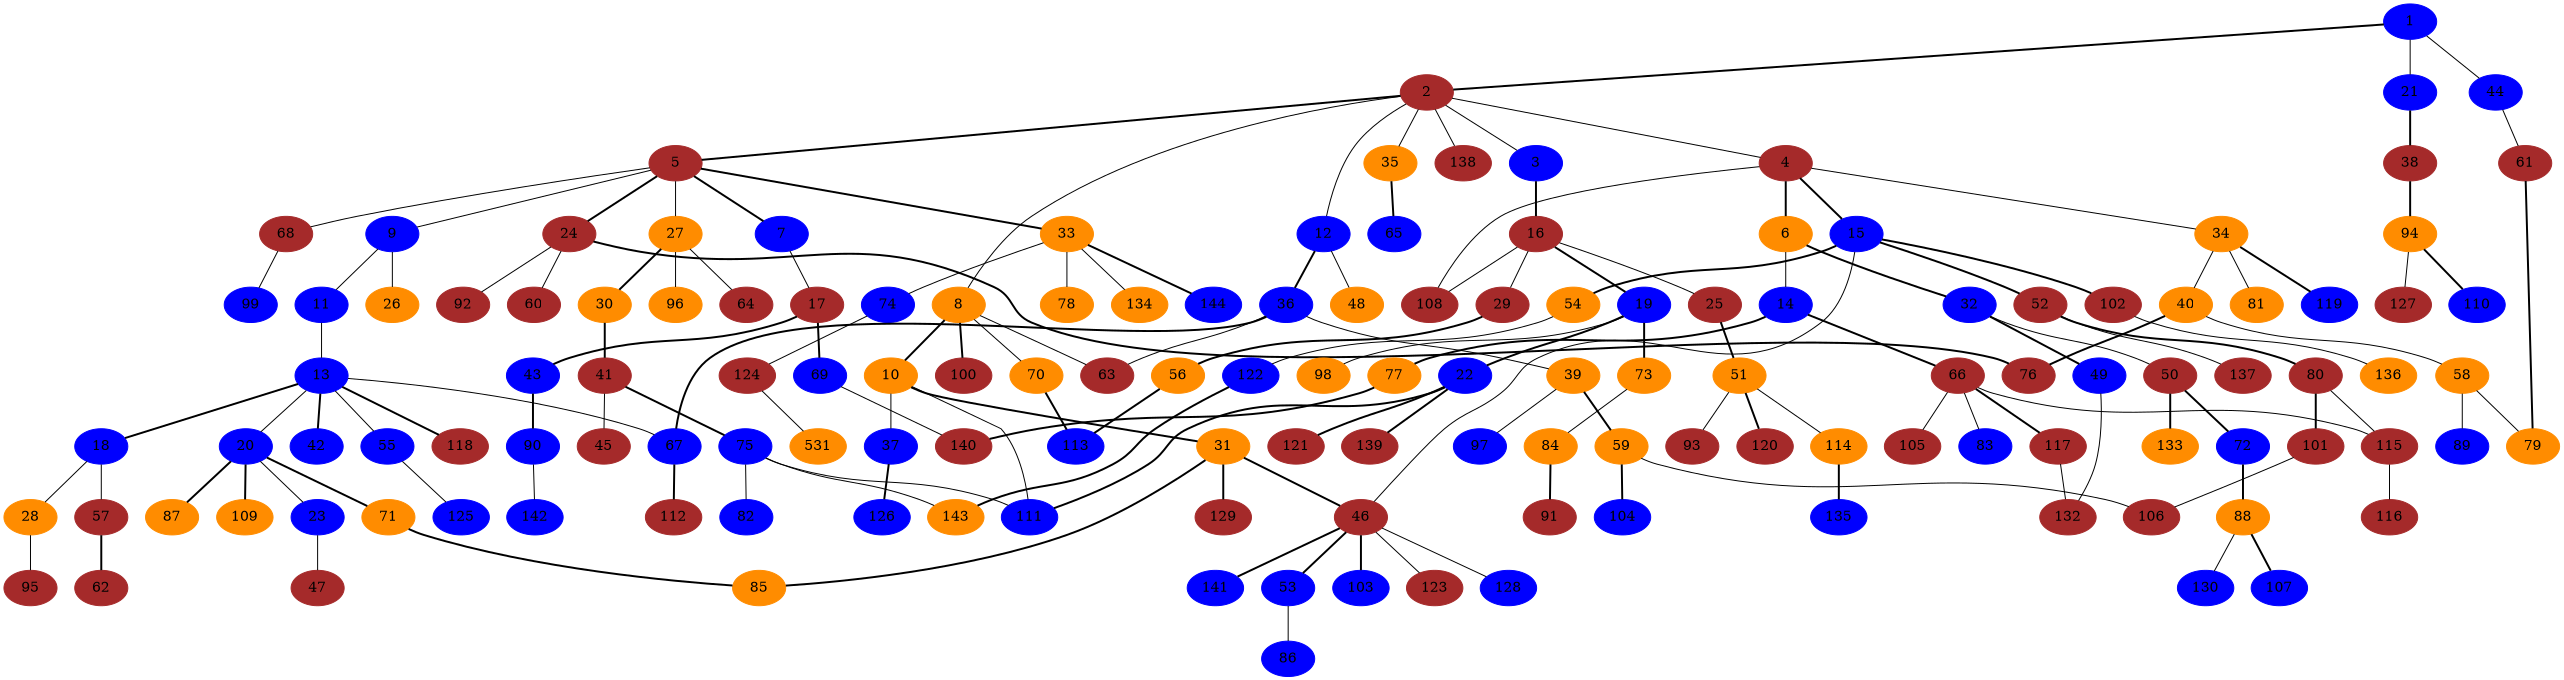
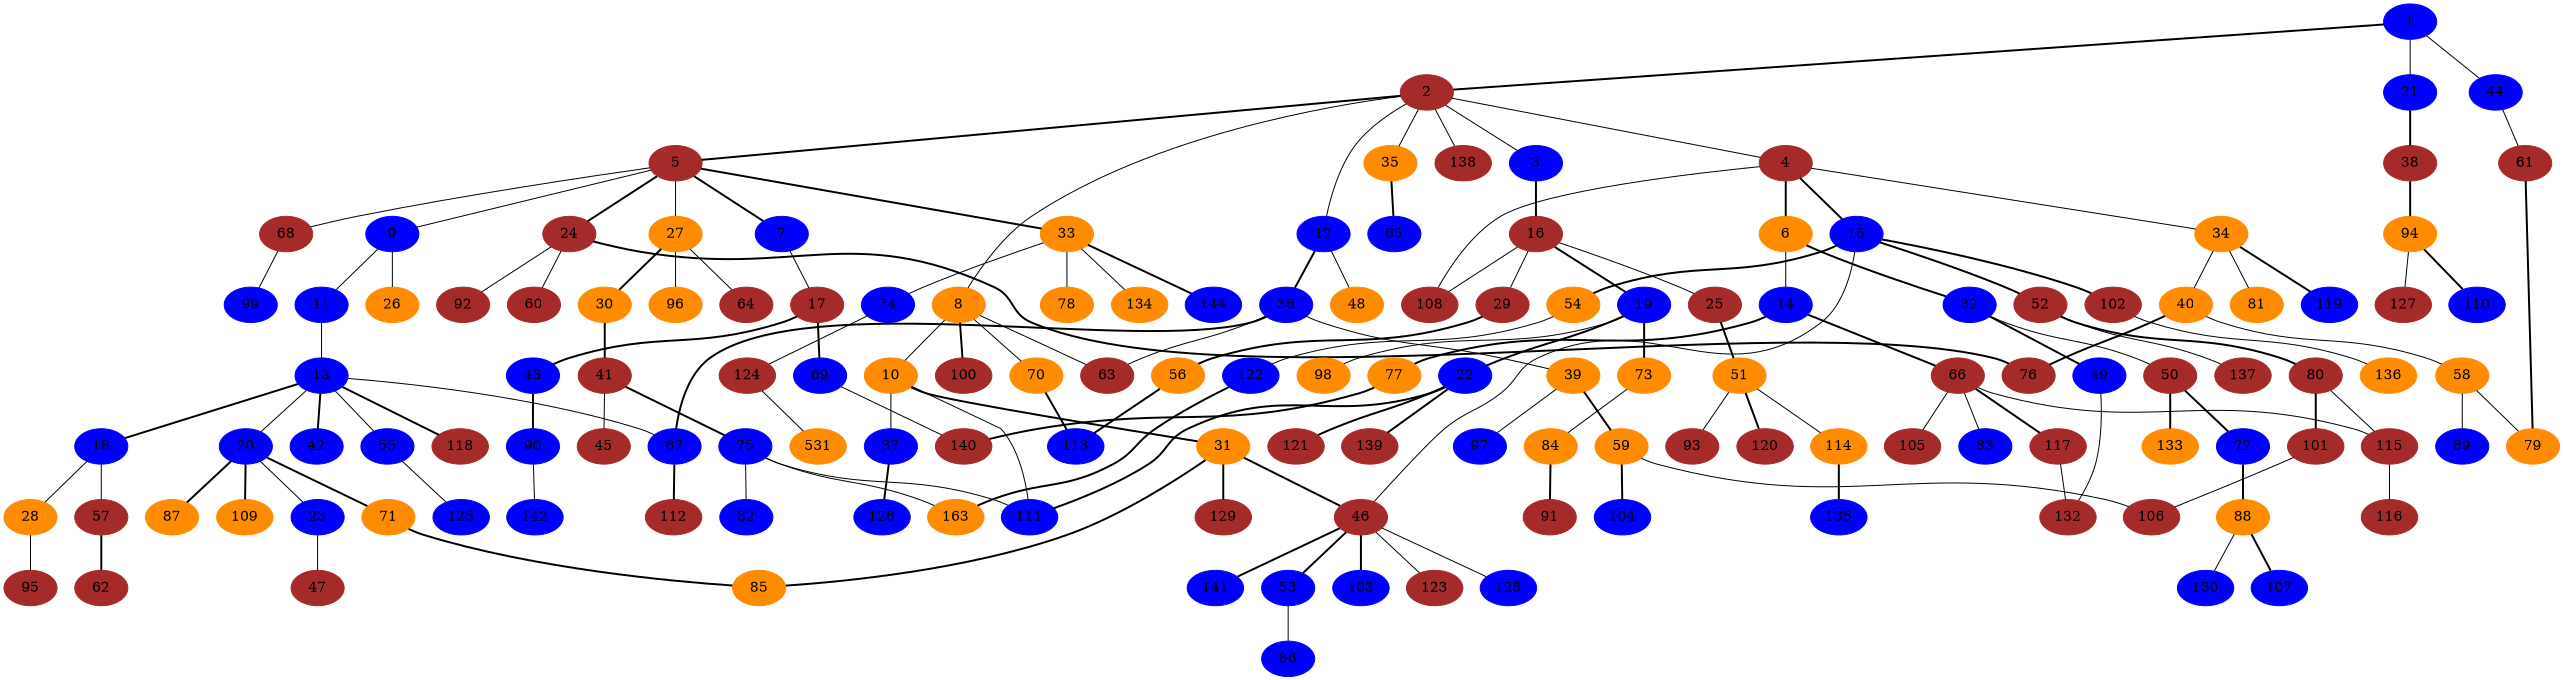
edge "8" -- "10": style bold -> solid
node "143": label "143" -> "163"
